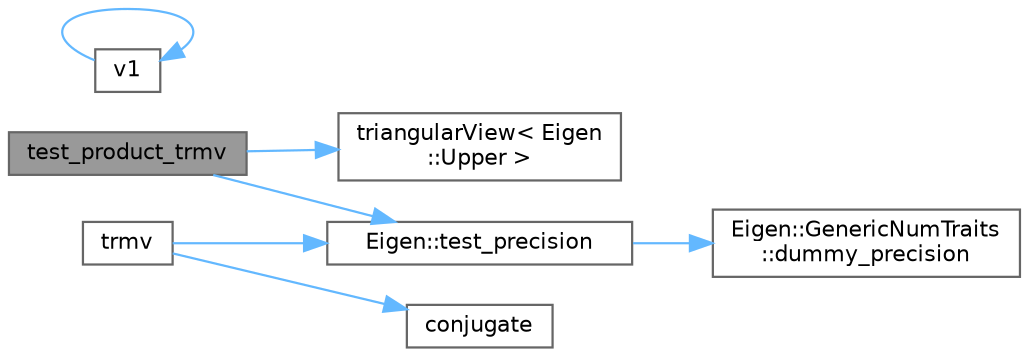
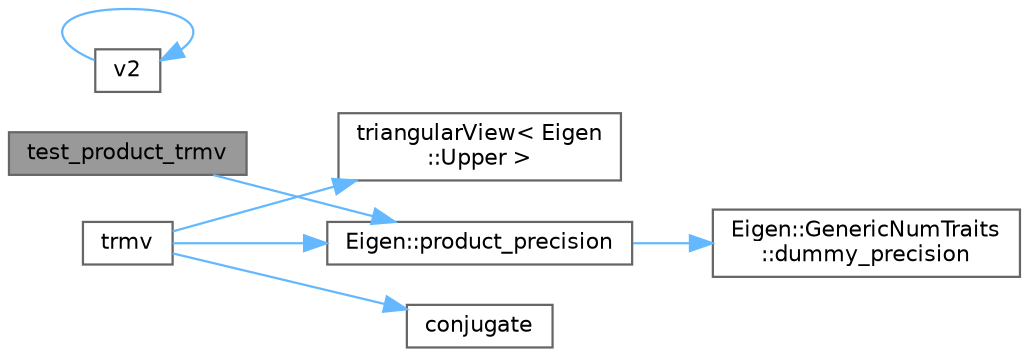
node "v1": label "v1" -> "v2"
edge "test_product_trmv" -> "triangularView< Eigen ::Upper >": now "trmv" -> "triangularView< Eigen ::Upper >"
node "Eigen::test_precision": label "Eigen::test_precision" -> "Eigen::product_precision"
